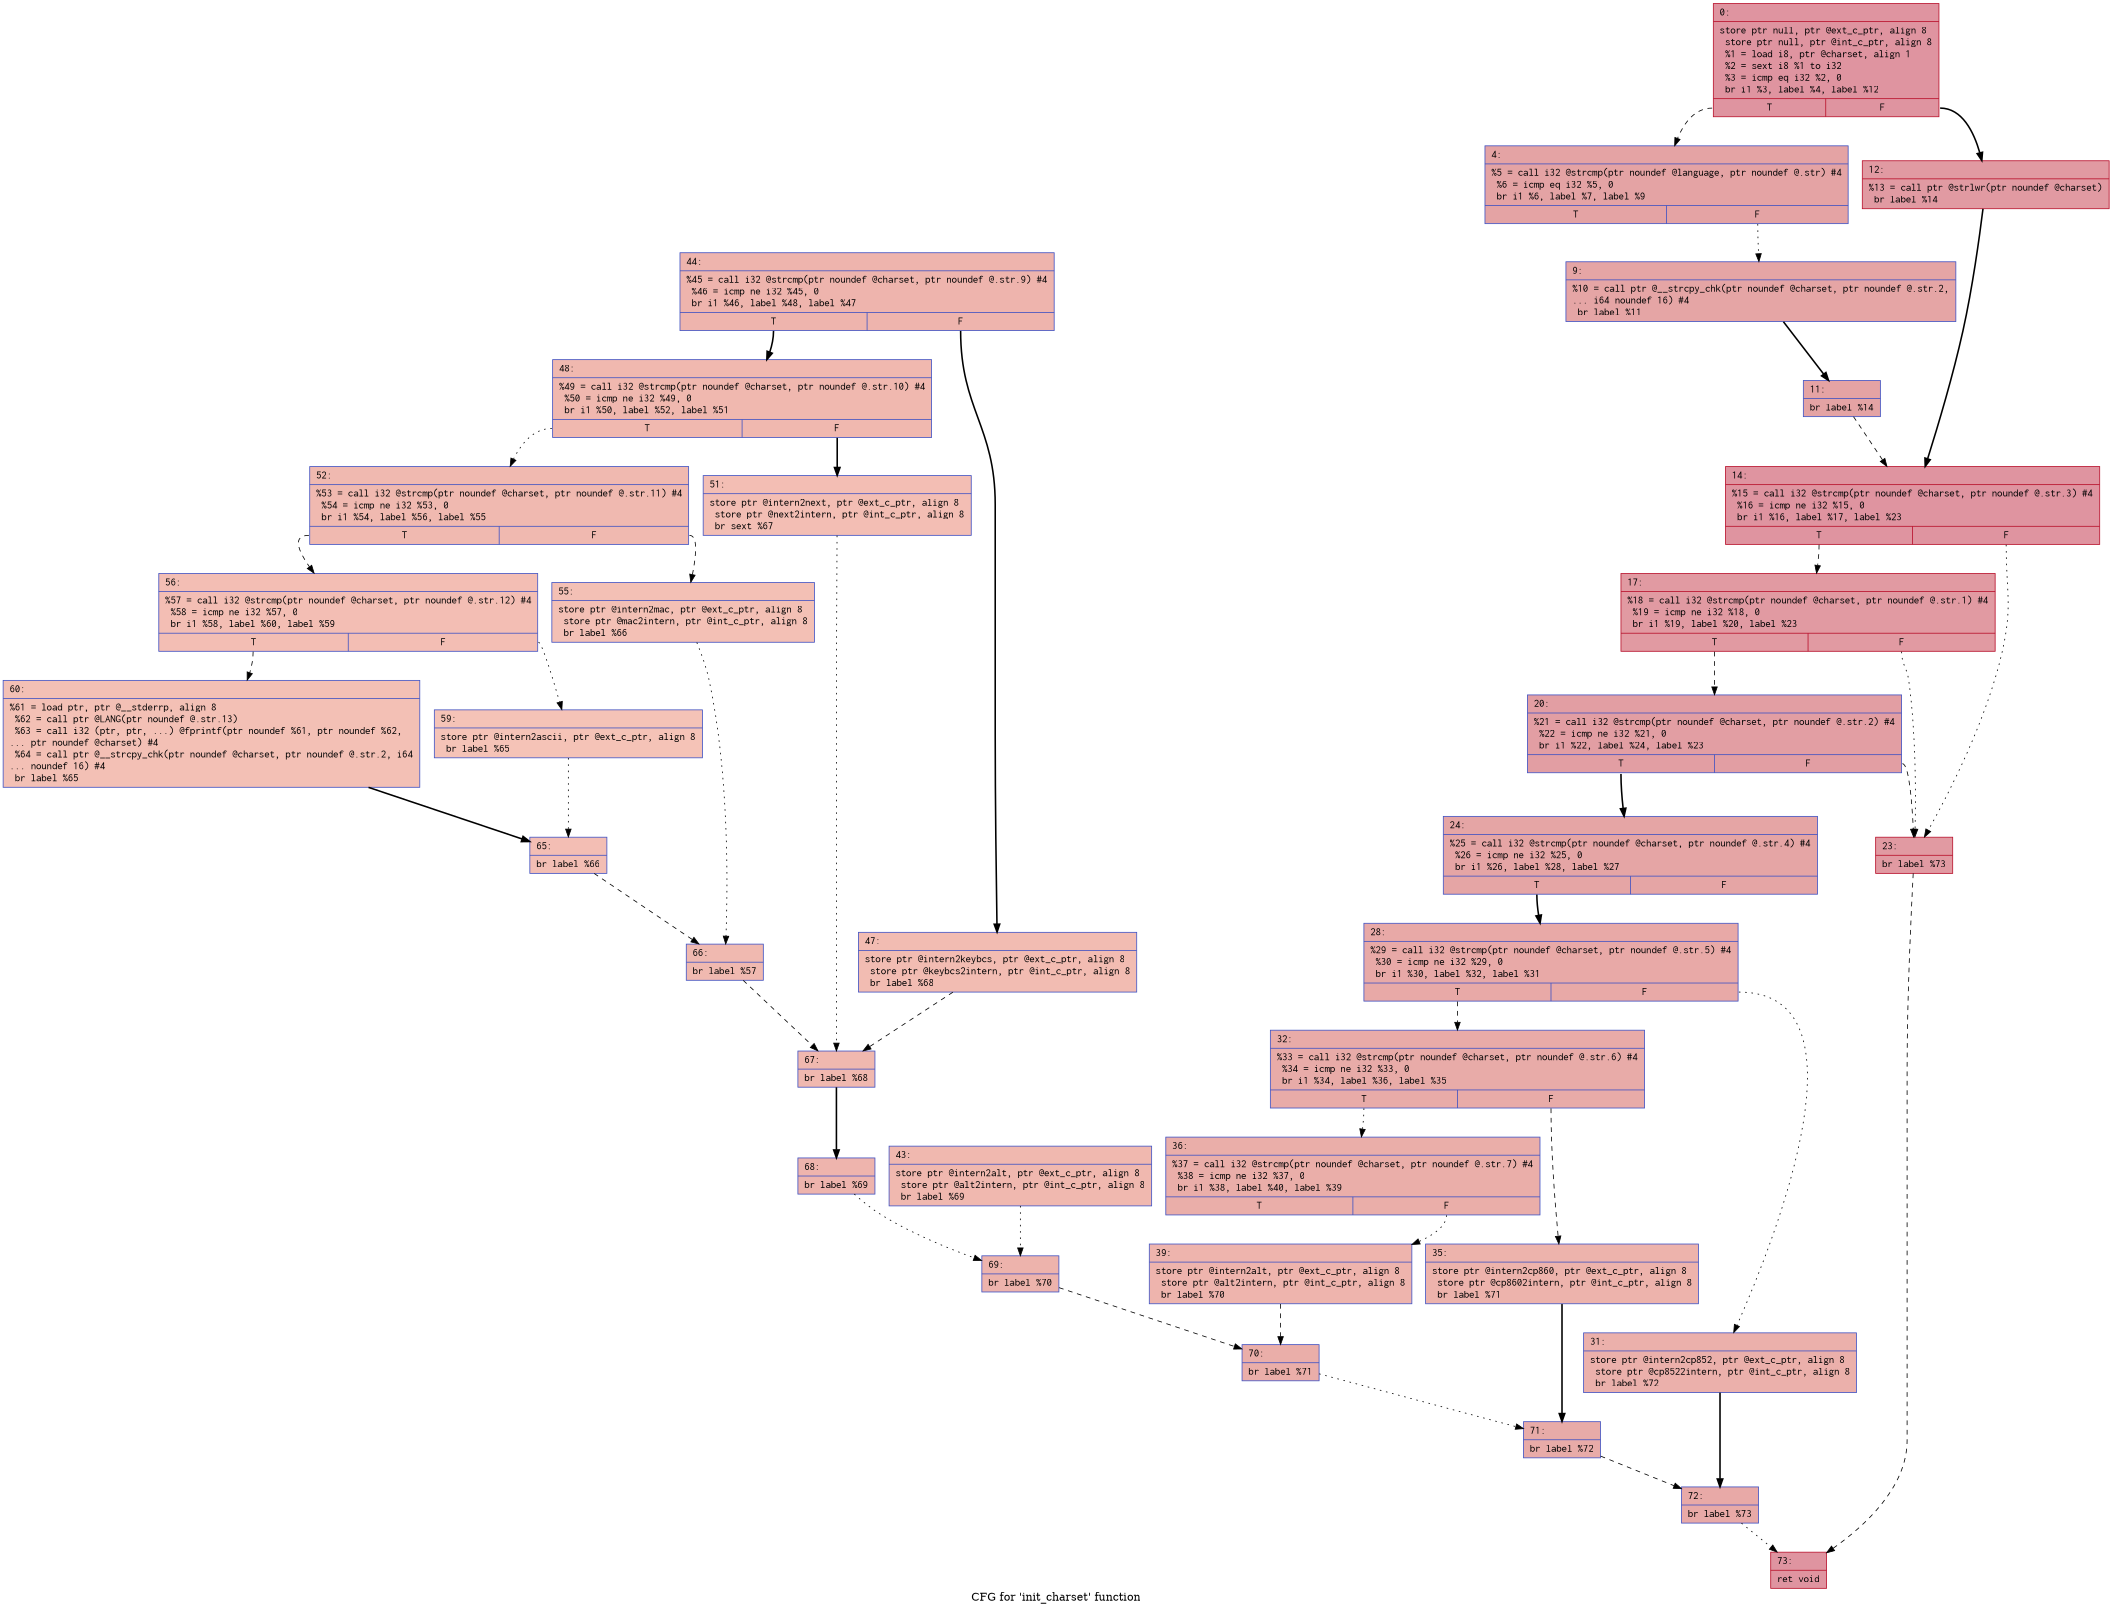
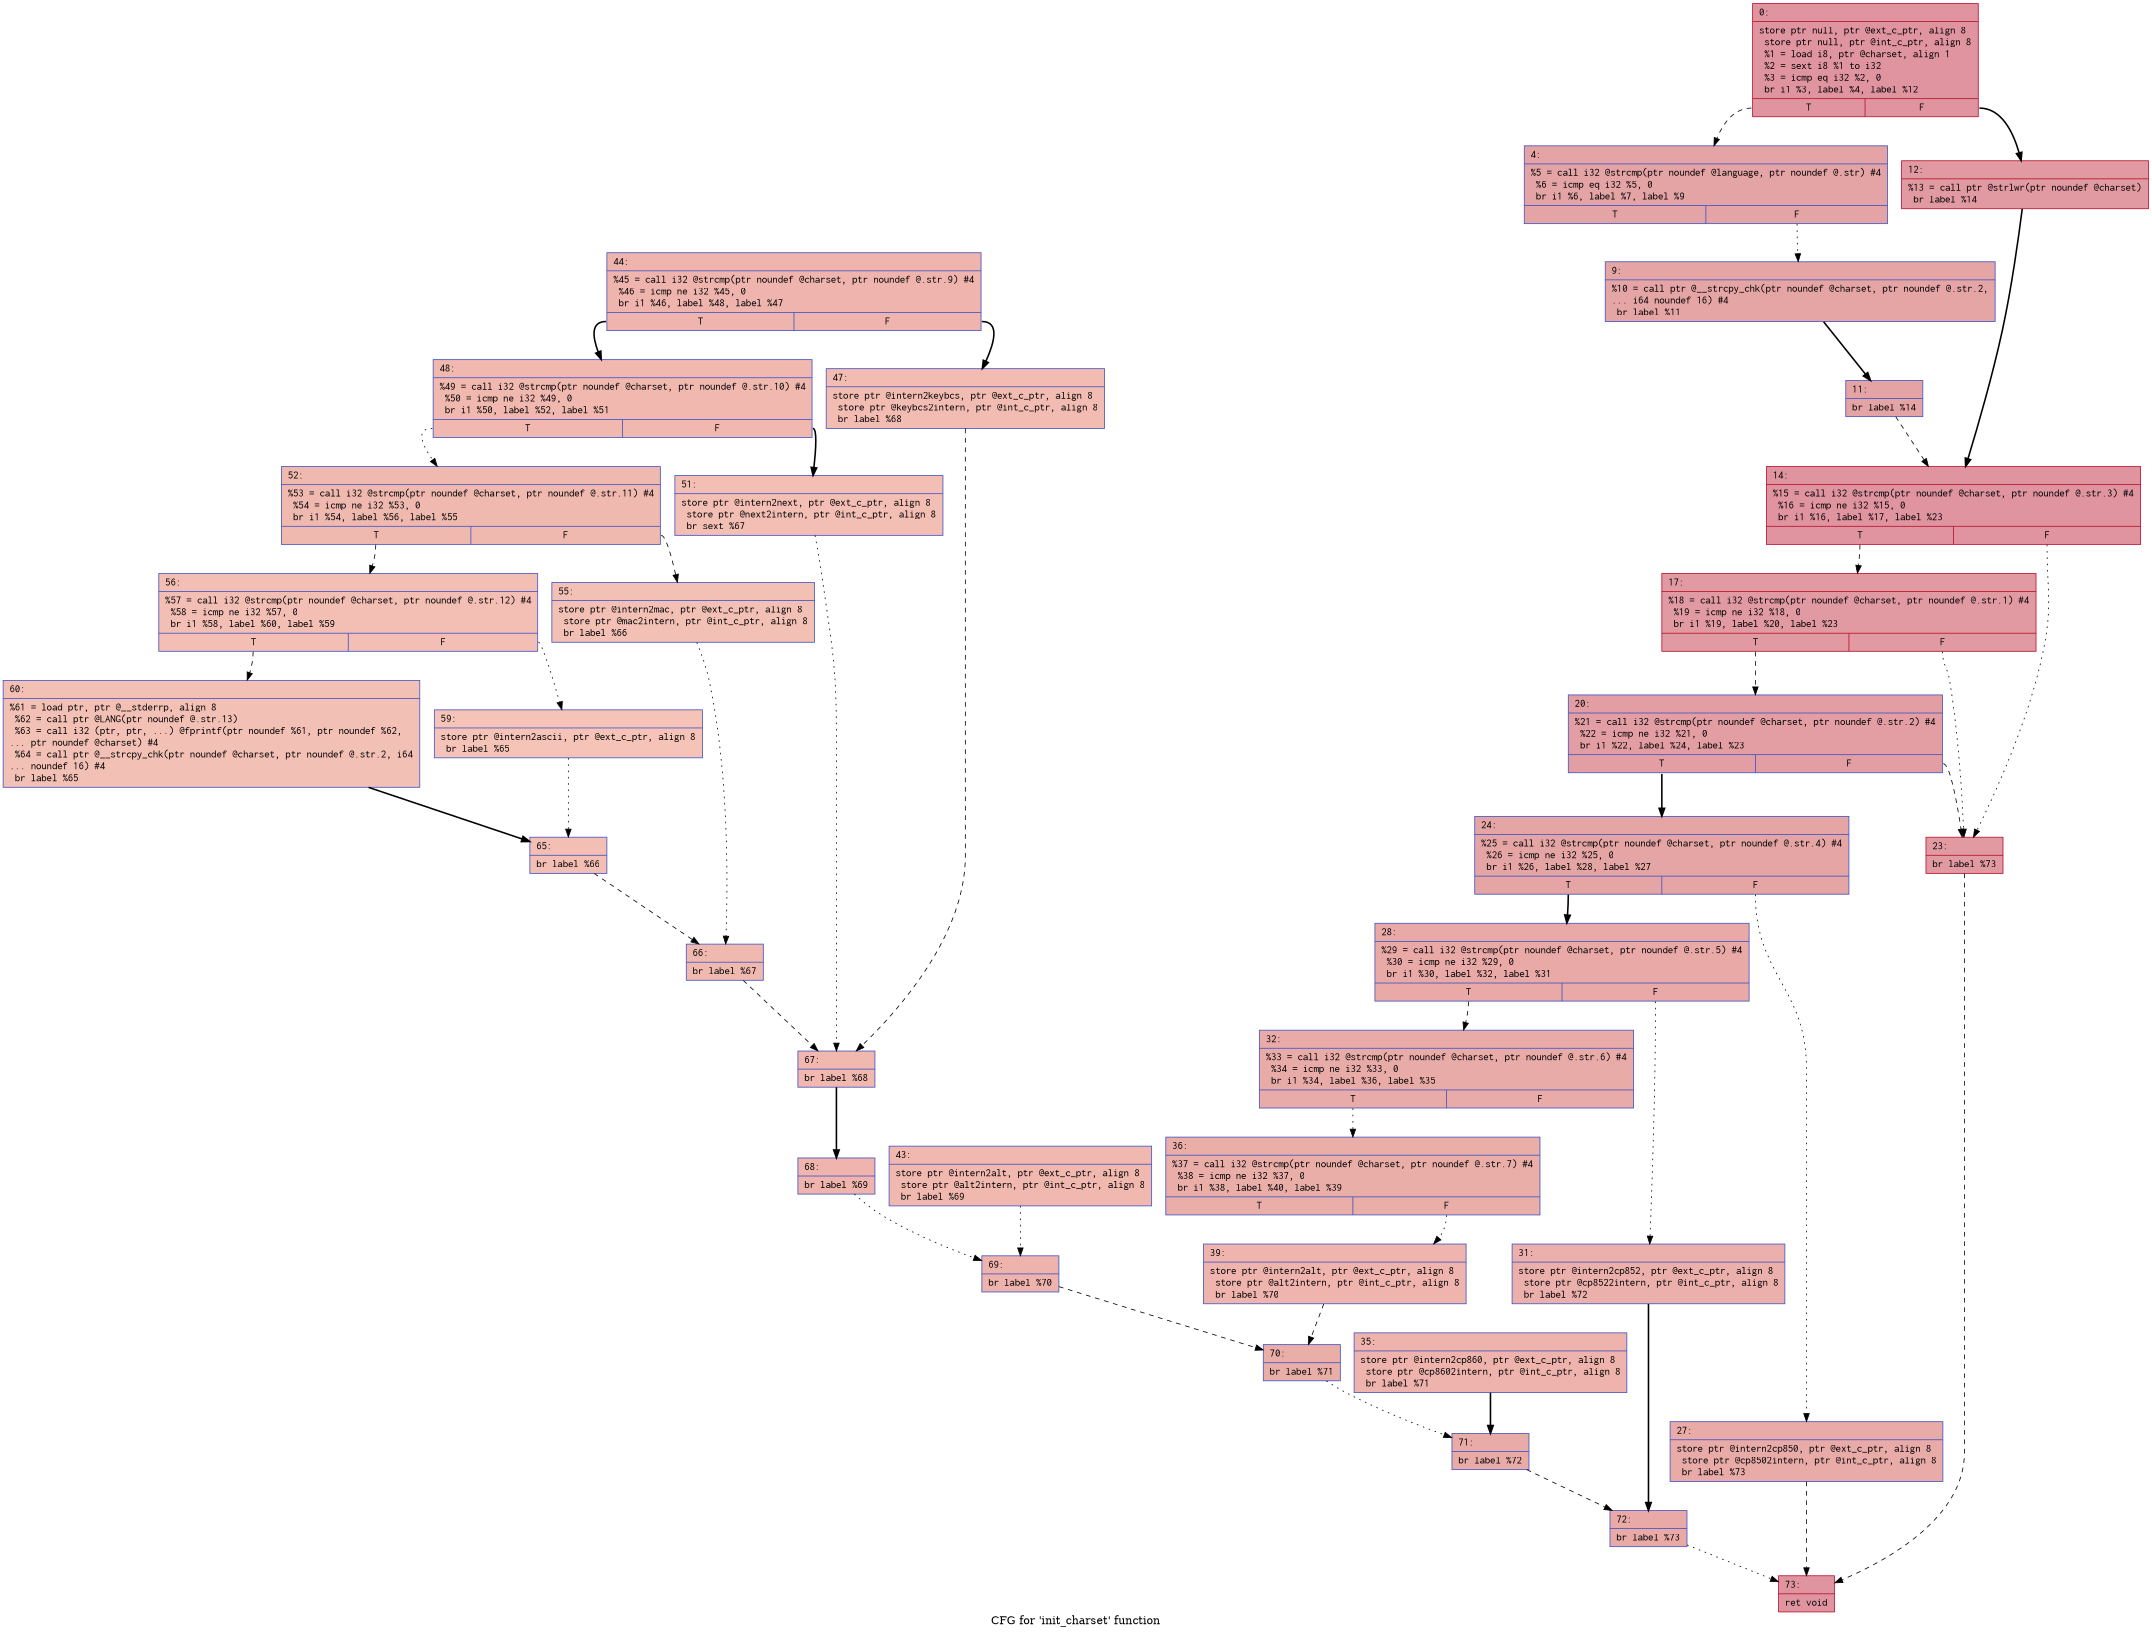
node "66:": text "br label %57" -> "br label %67"
edge "32:" -> "35:": removed
node "27:": added
